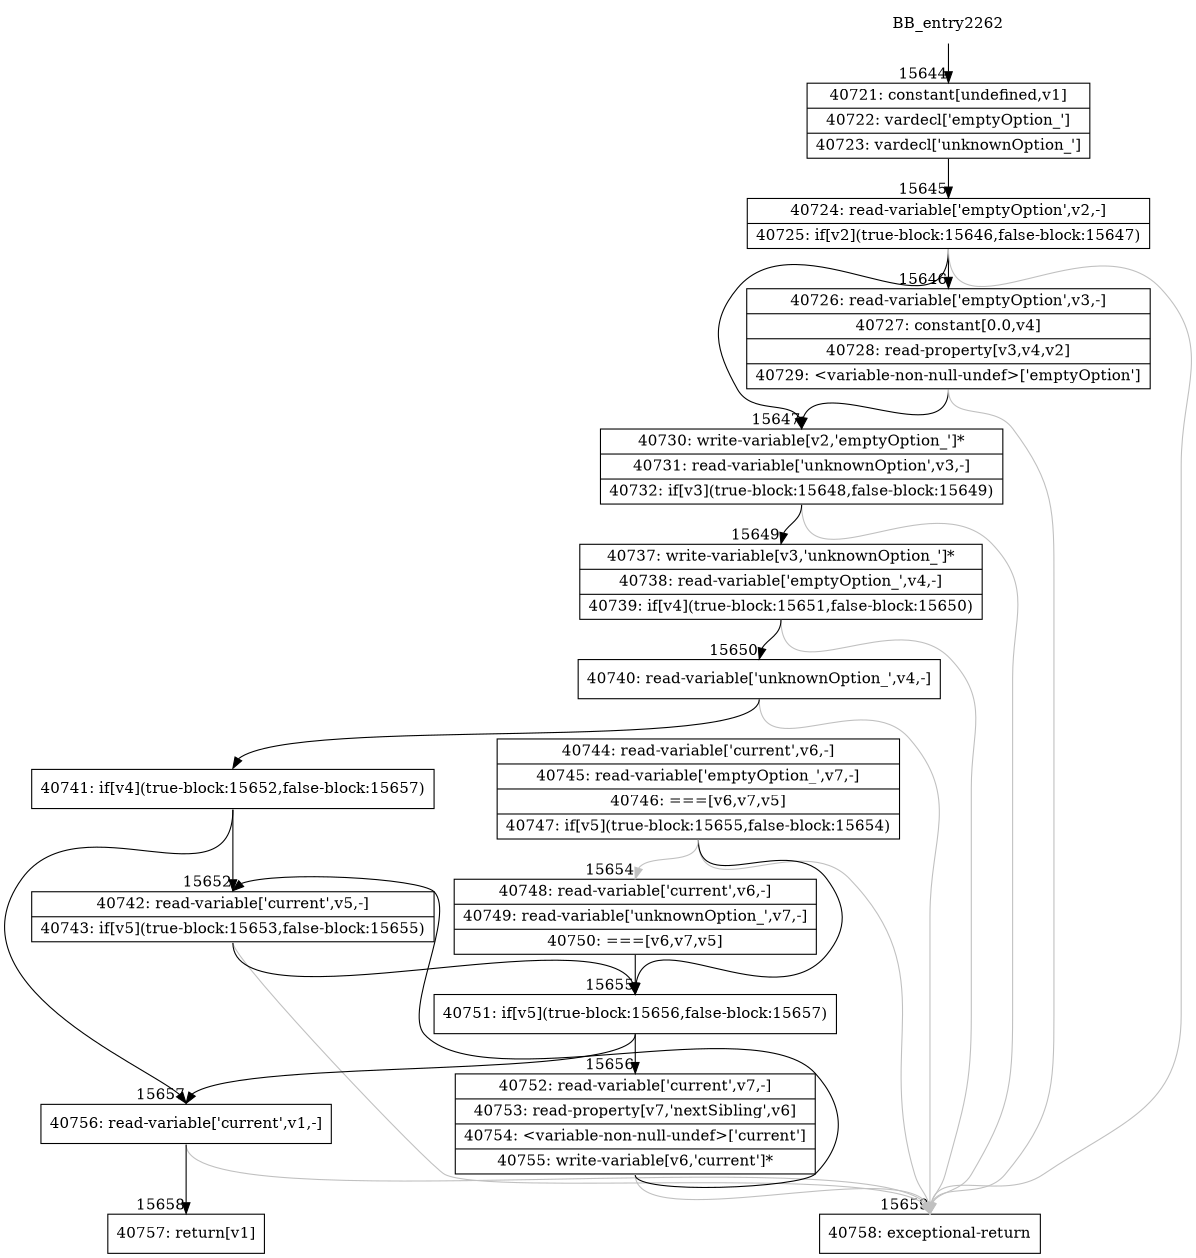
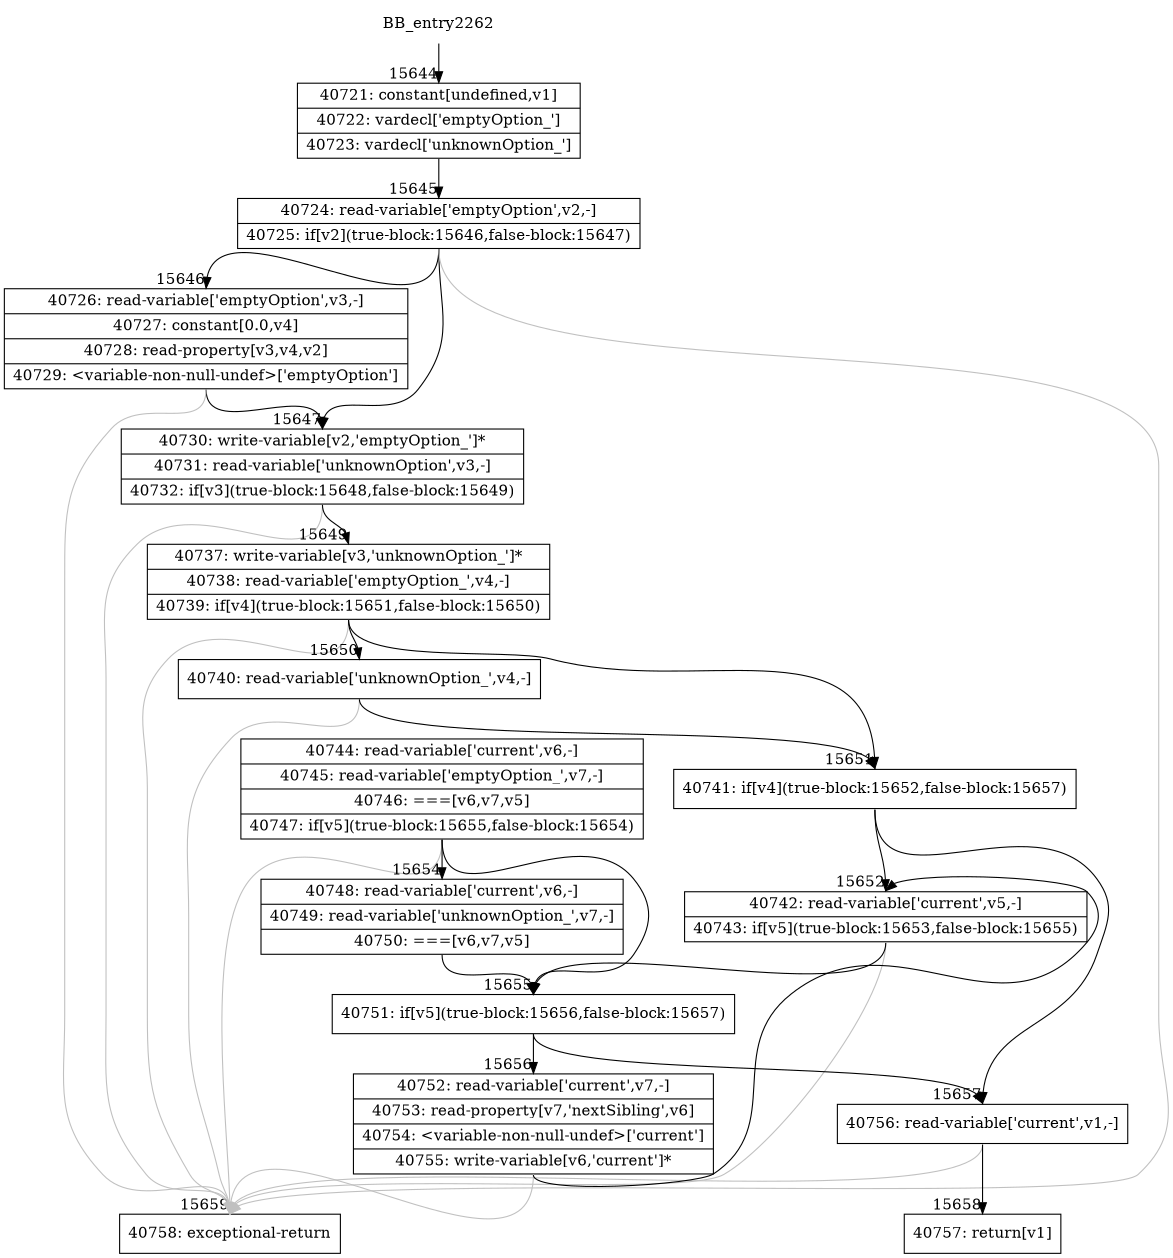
edge "40737: write-variable[v3,'unknownOption_']*" -> "40741: if[v4](true-block:15652,false-block:15657)": added
edge "40744: read-variable['current',v6,-]" -> "40748: read-variable['current',v6,-]": color gray -> black
